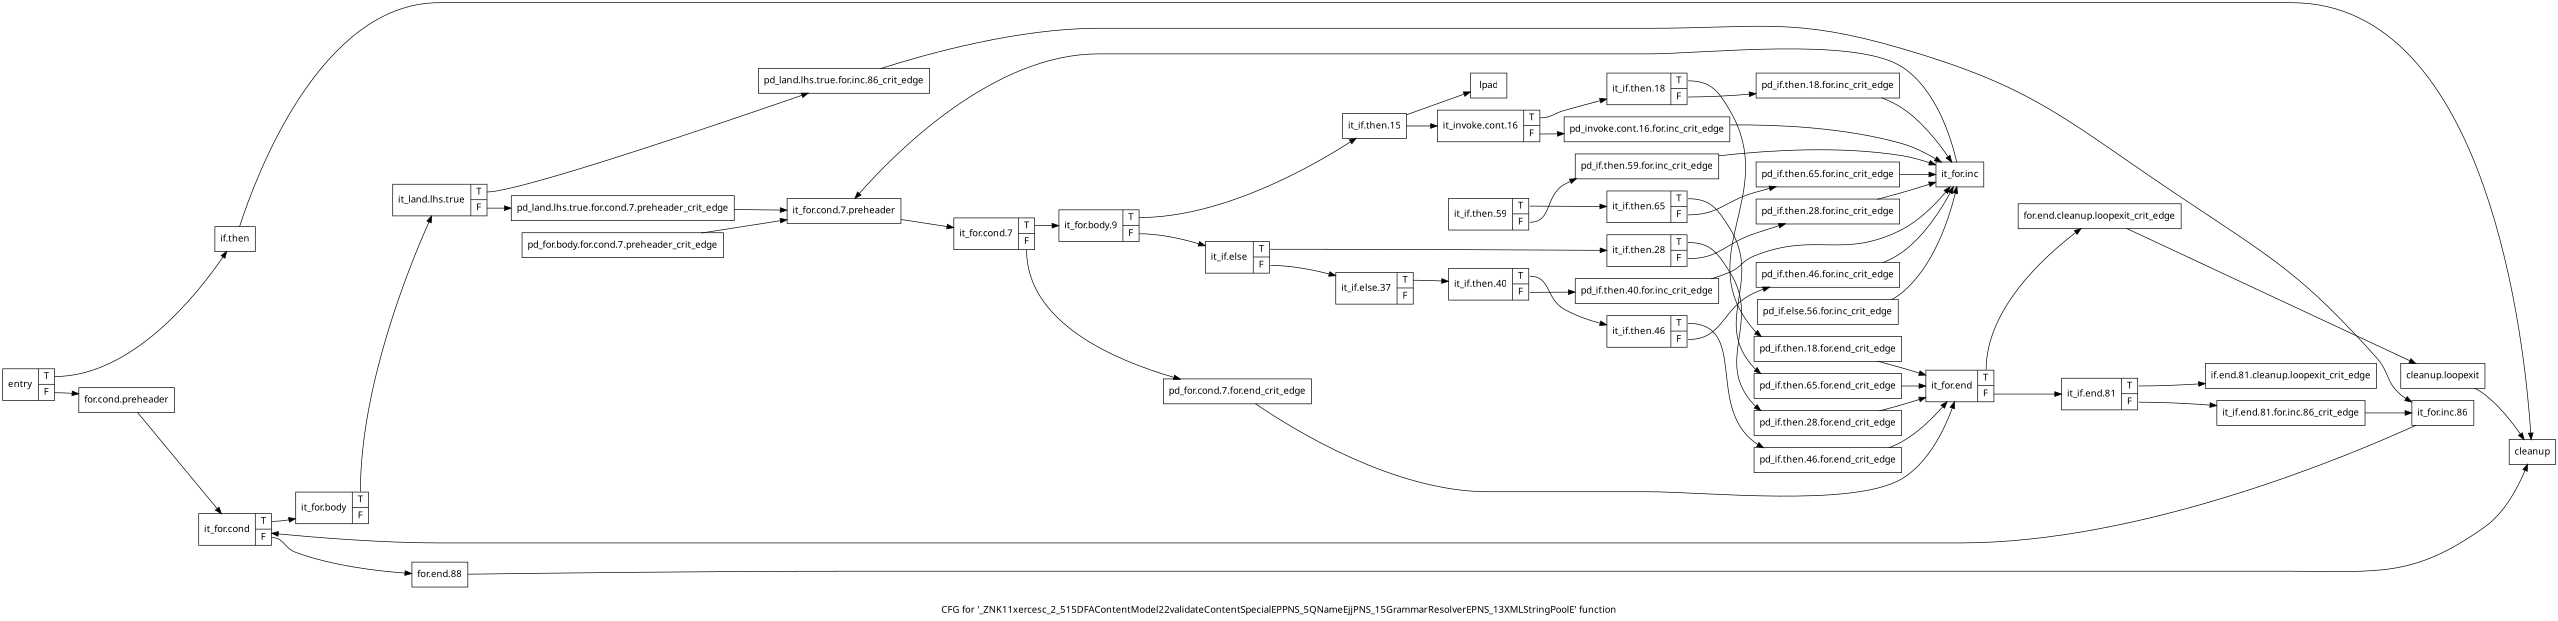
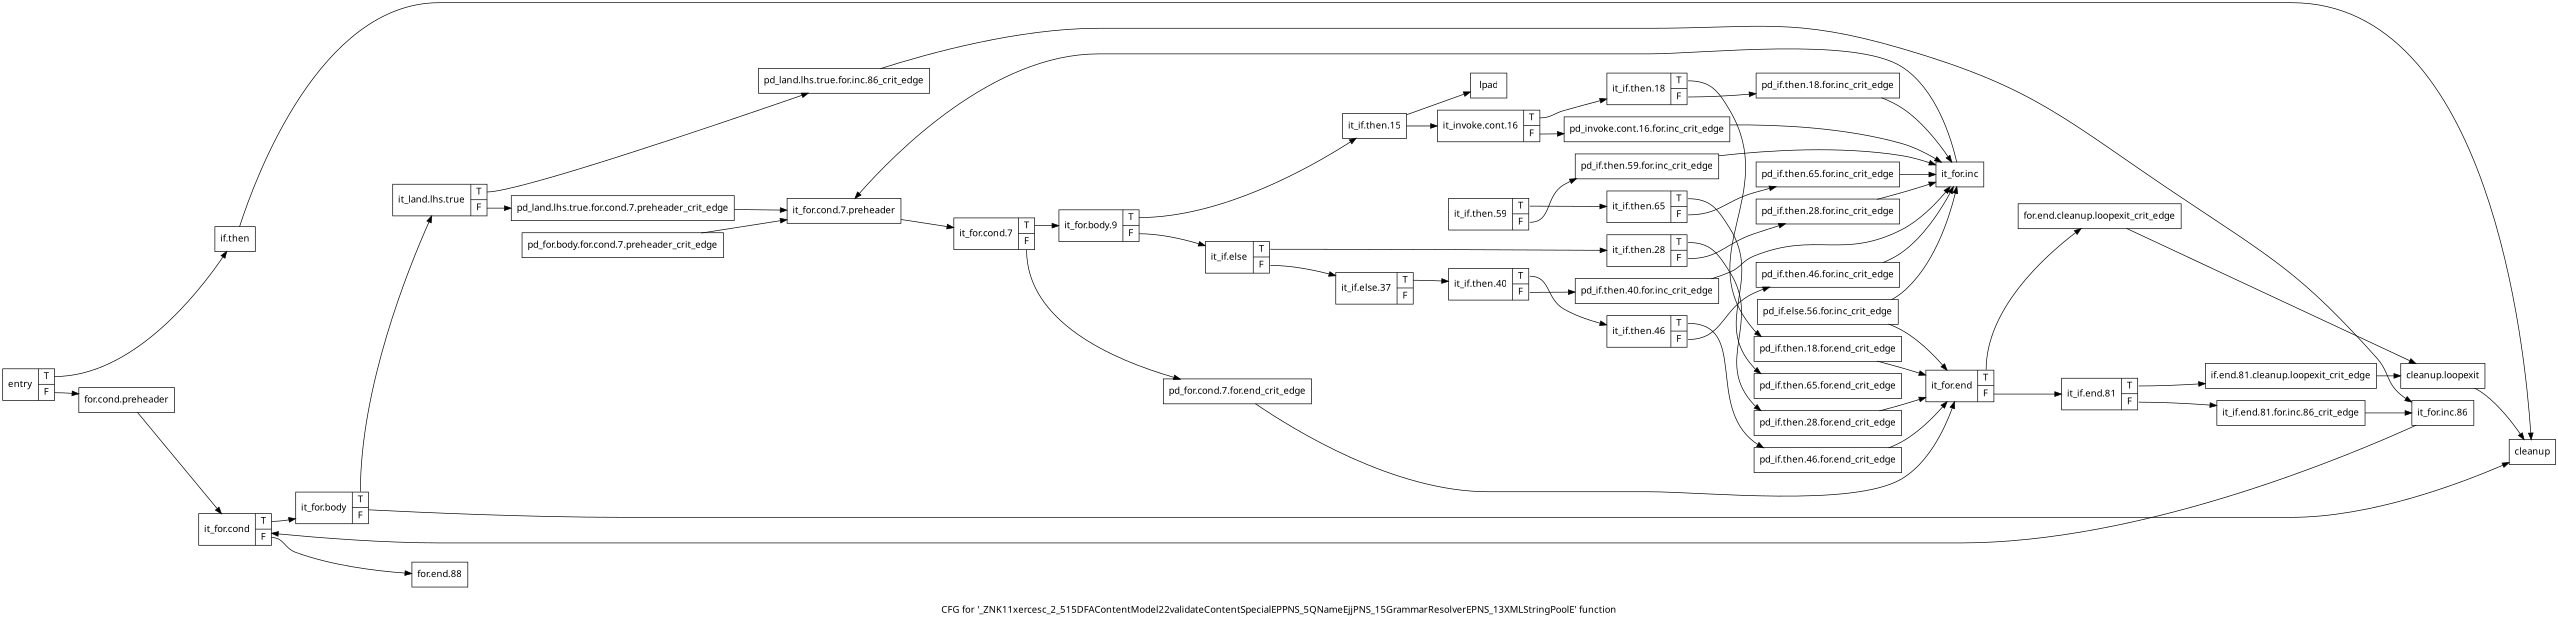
edge "if.end.81.cleanup.loopexit_crit_edge" -> "cleanup.loopexit": added
edge "pd_if.then.65.for.end_crit_edge" -> "it_for.end": now "pd_if.else.56.for.inc_crit_edge" -> "it_for.end"
edge "for.end.88" -> "cleanup": now "it_for.body" -> "cleanup"
